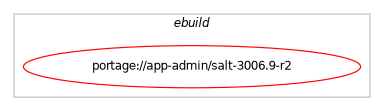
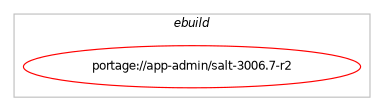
node "portage://app-admin/salt-3006.9-r2": label "portage://app-admin/salt-3006.9-r2" -> "portage://app-admin/salt-3006.7-r2"
